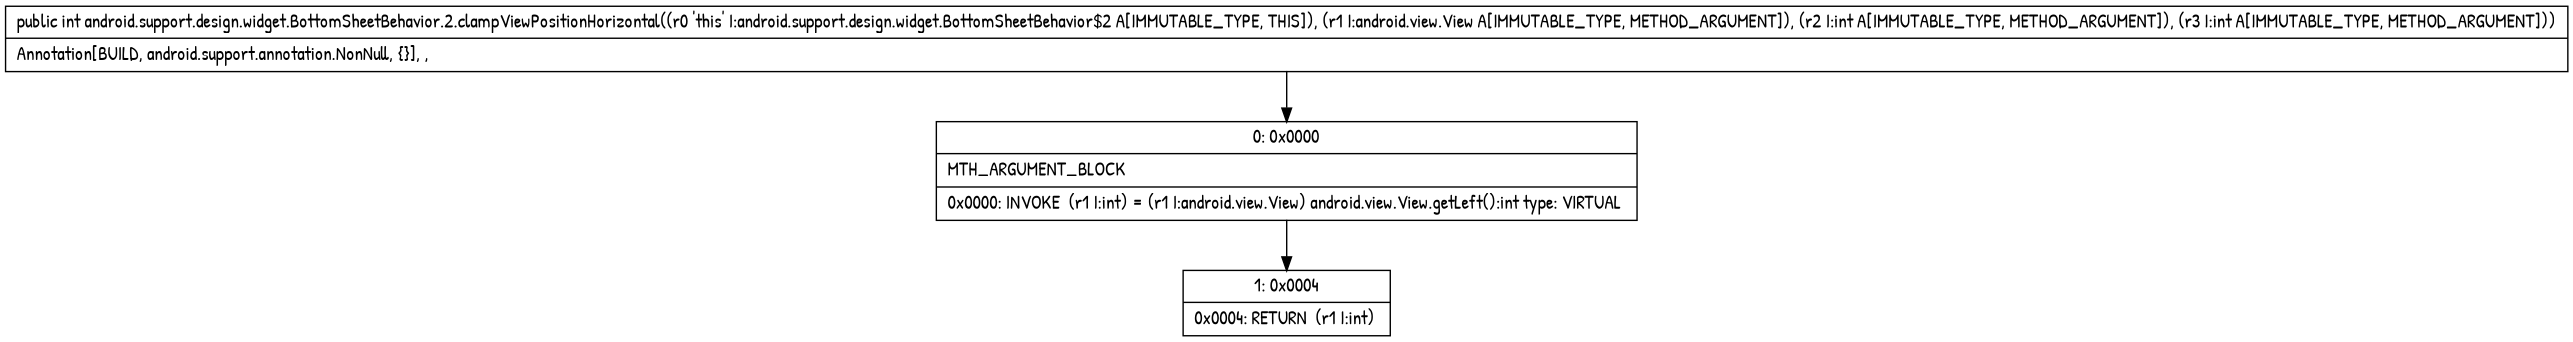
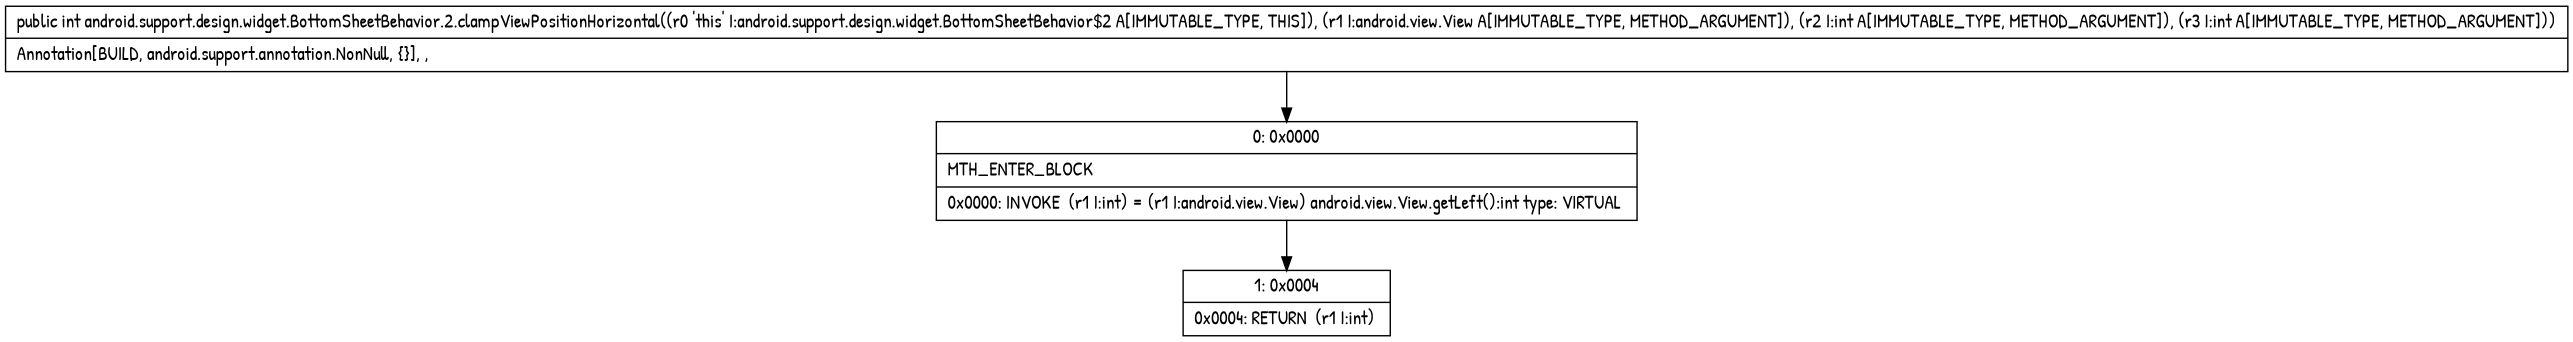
node "0: 0x0000": text "MTH_ARGUMENT_BLOCK" -> "MTH_ENTER_BLOCK"
